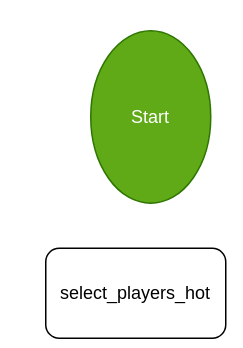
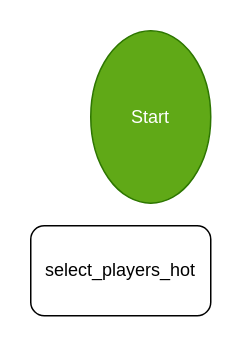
node "select_players_hot": moved (136, 293) -> (121, 271)
